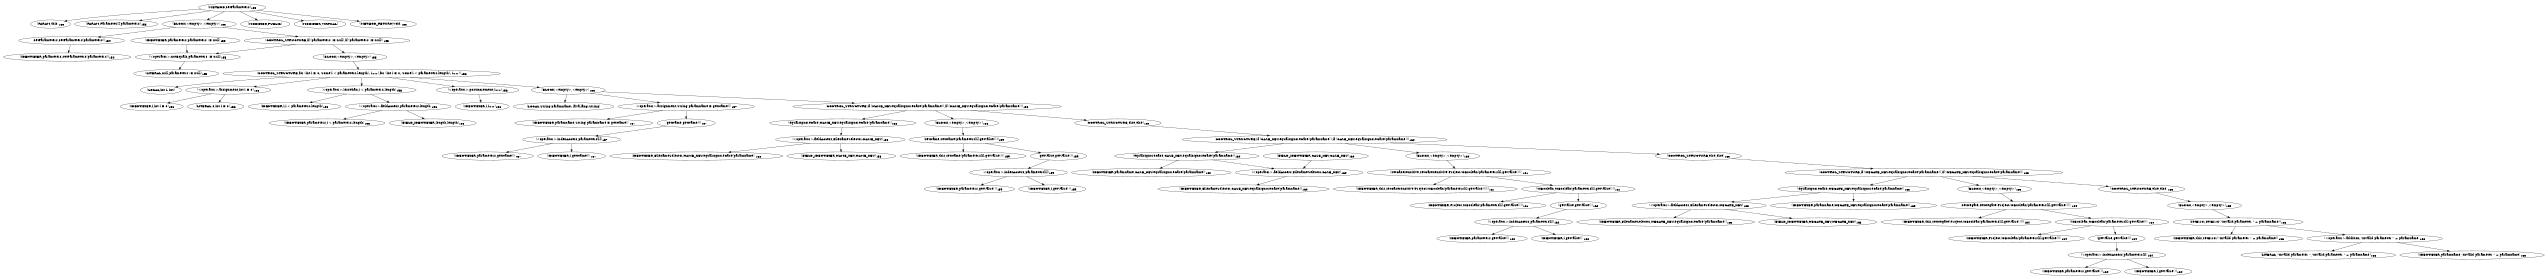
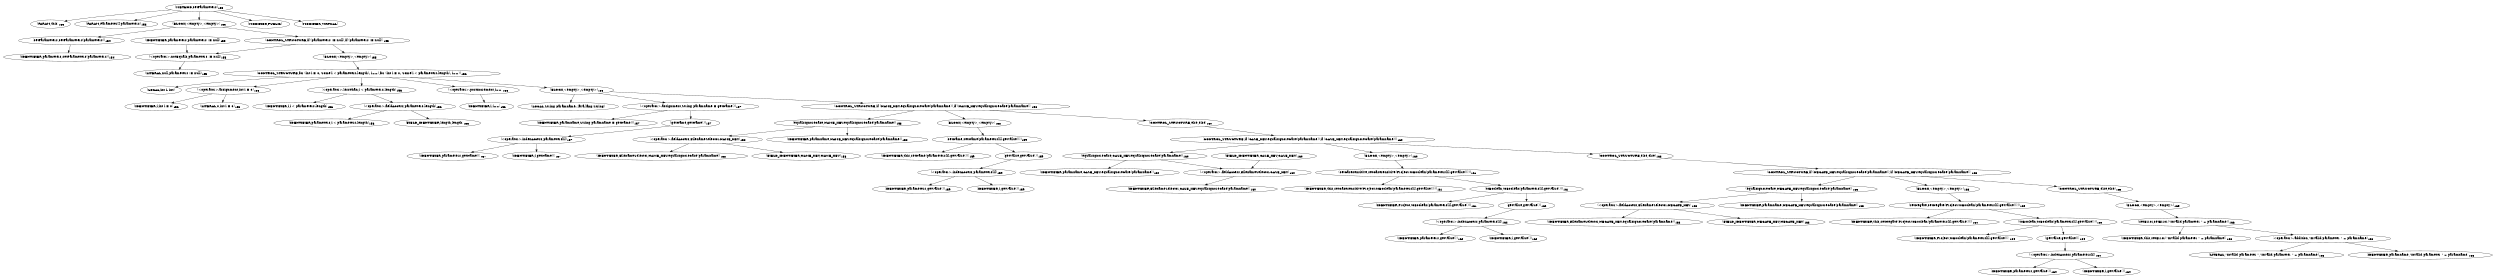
node "(METHOD_RETURN,void)": removed
node "(IDENTIFIER,paramname,NAME_KEY.equalsIgnoreCase(paramname))": added
